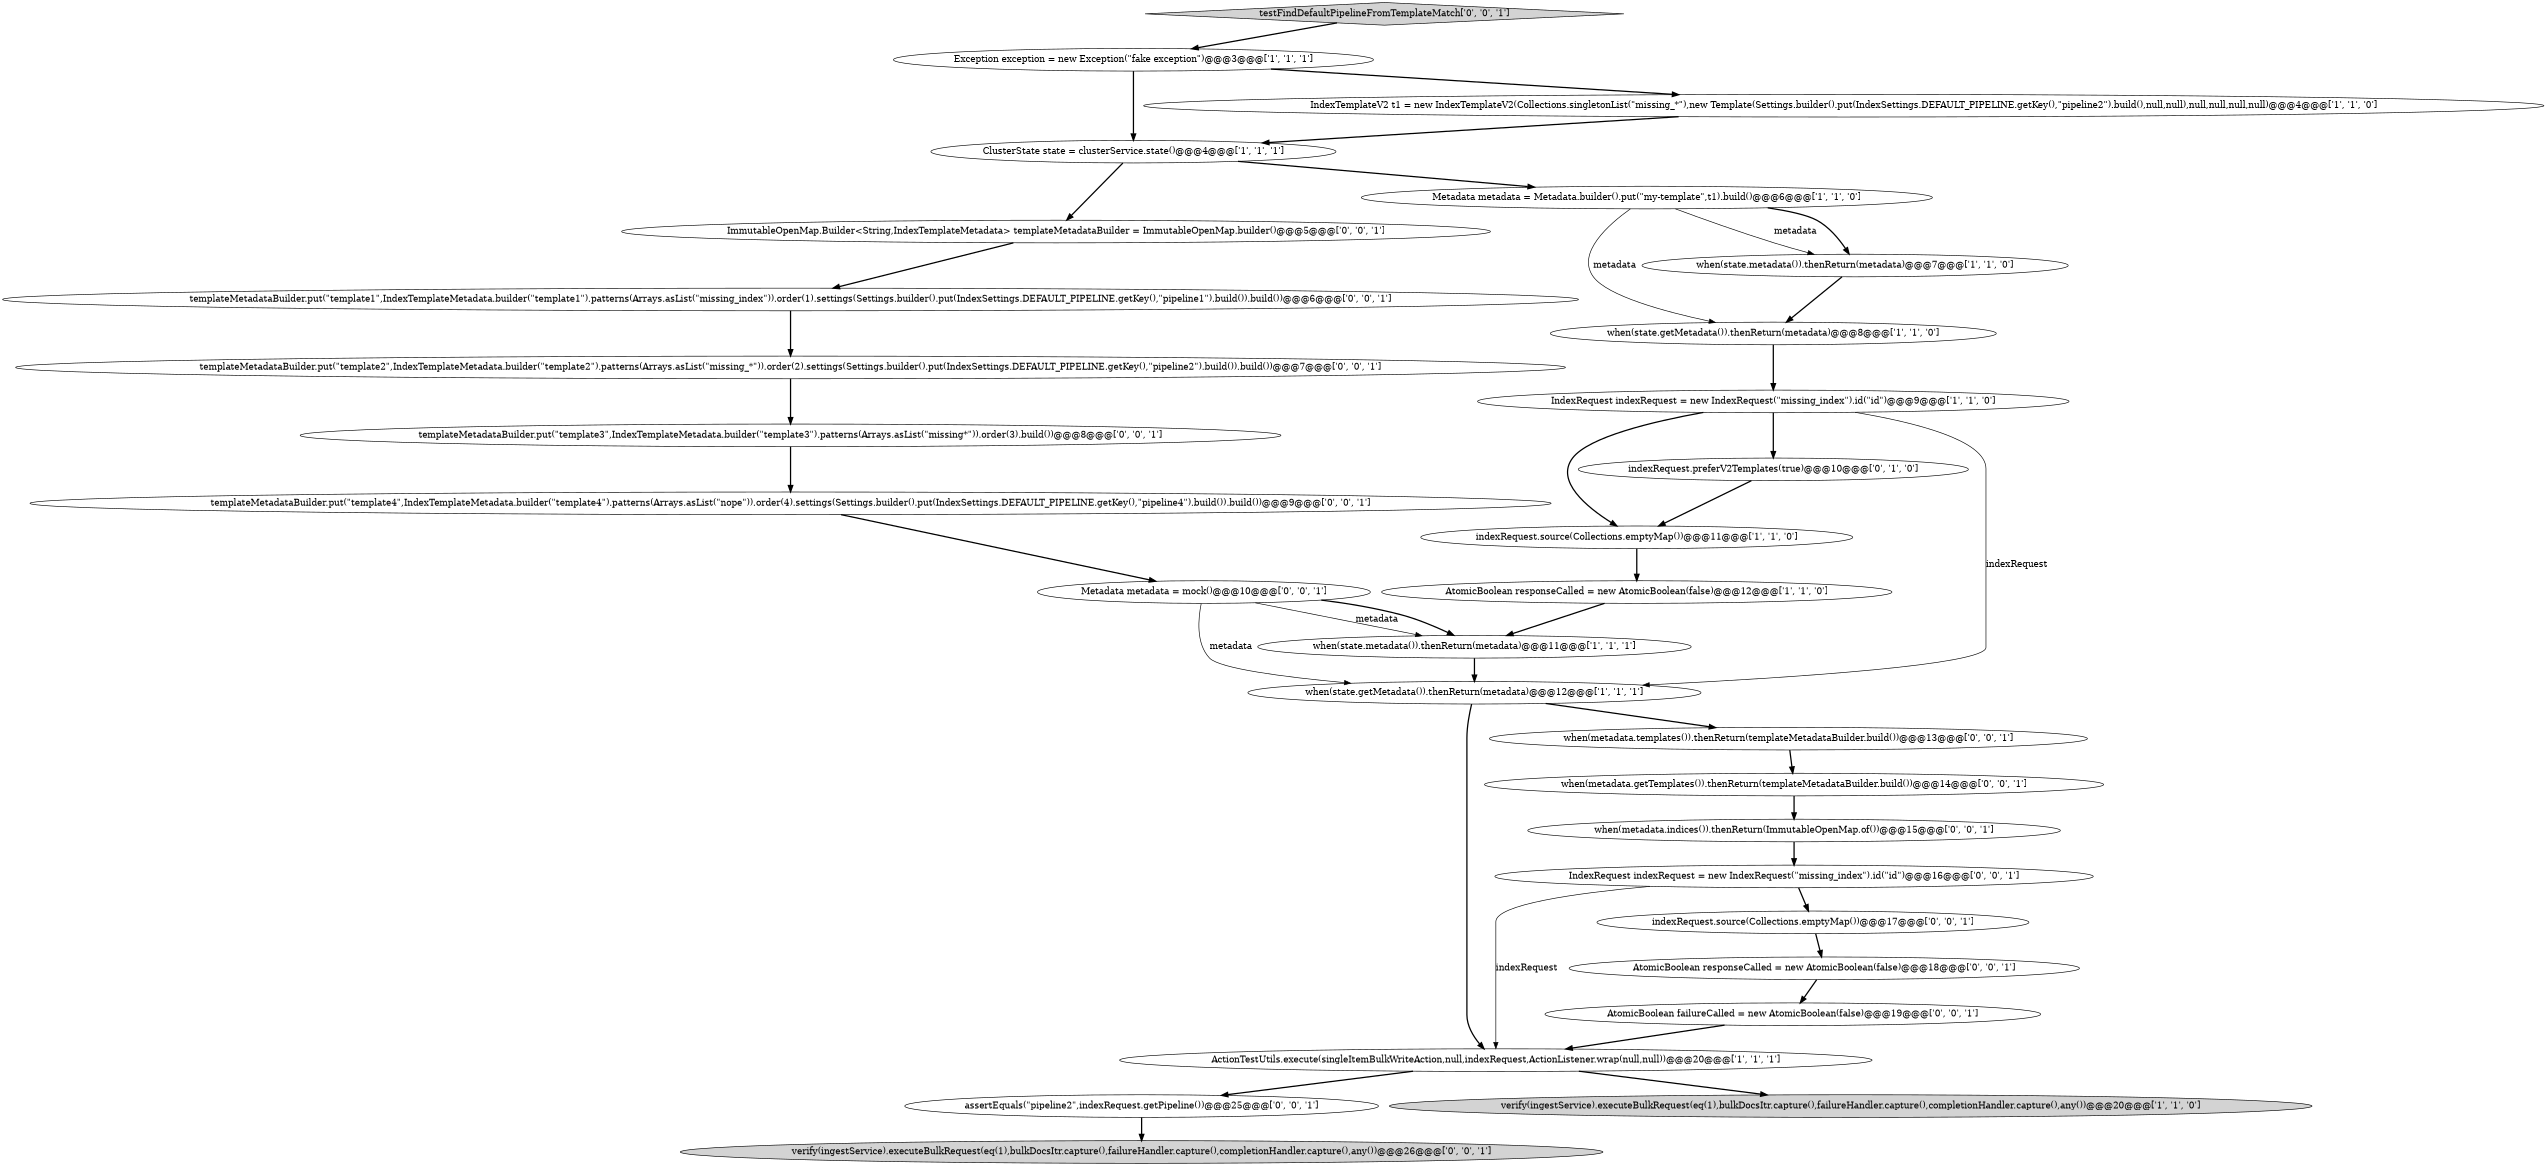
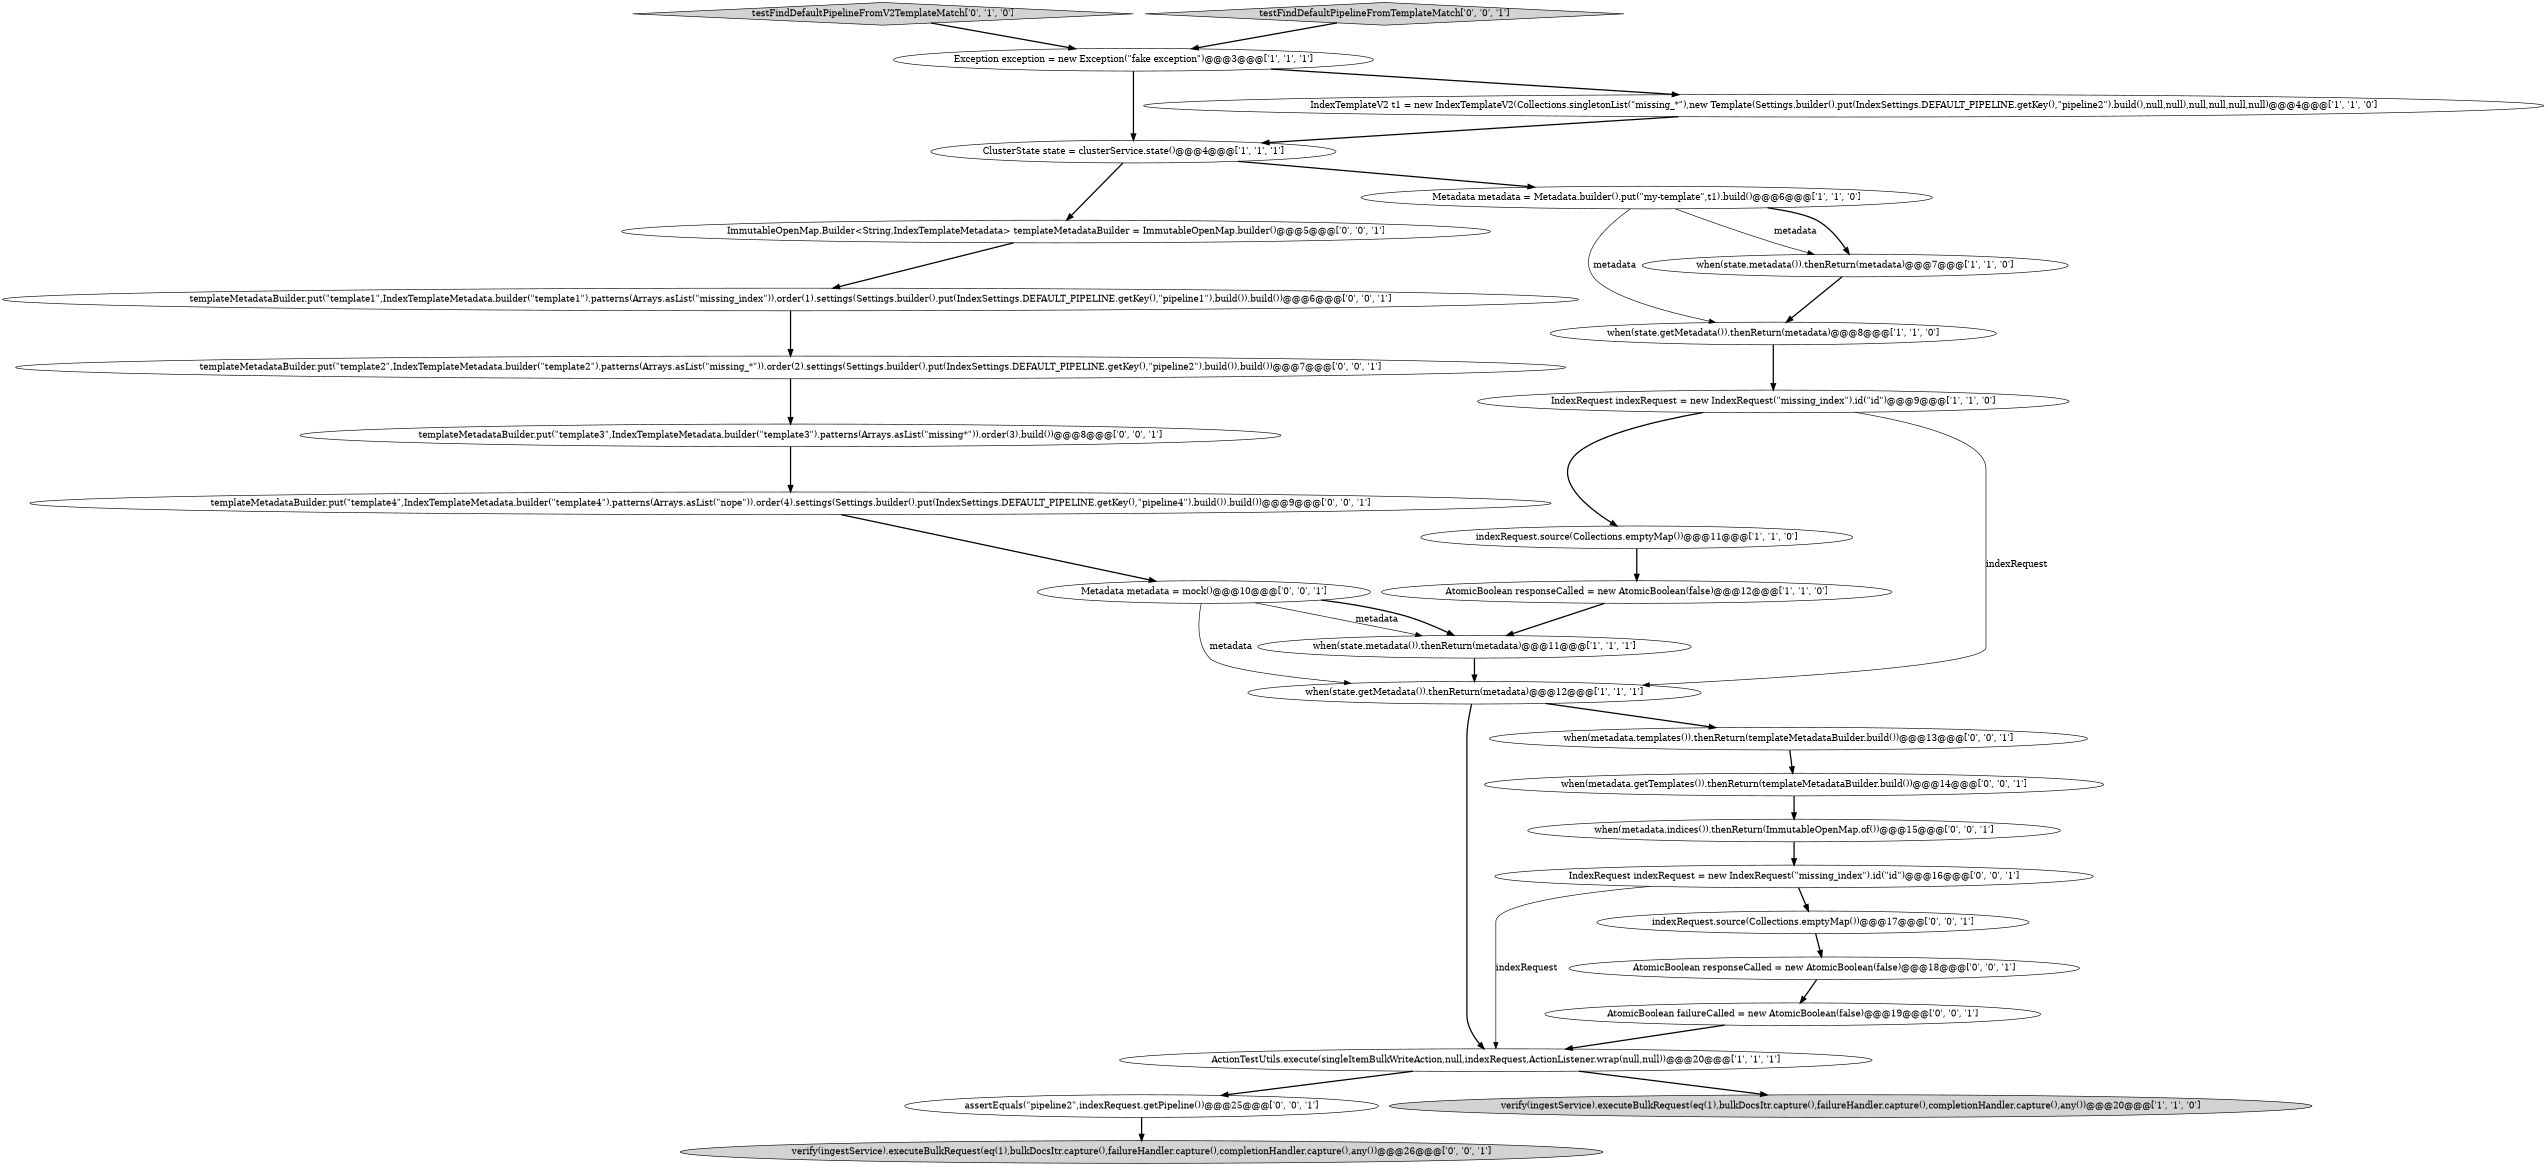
node "testFindDefaultPipelineFromV2TemplateMatch['0', '1', '0']": added
node "indexRequest.preferV2Templates(true)@@@10@@@['0', '1', '0']": removed
